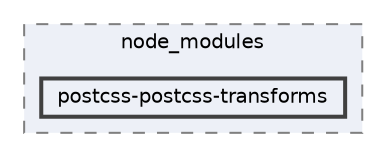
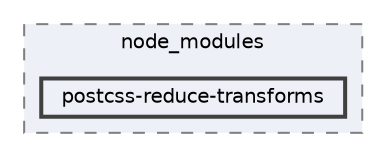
node "postcss-postcss-transforms": label "postcss-postcss-transforms" -> "postcss-reduce-transforms"
